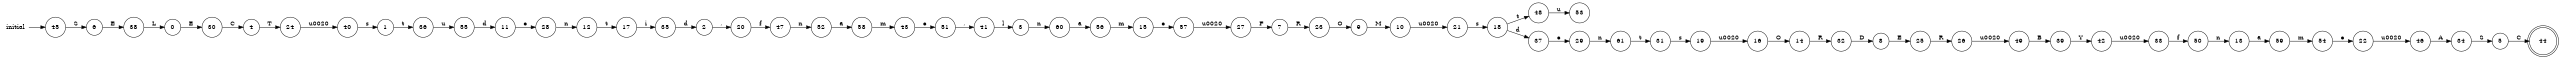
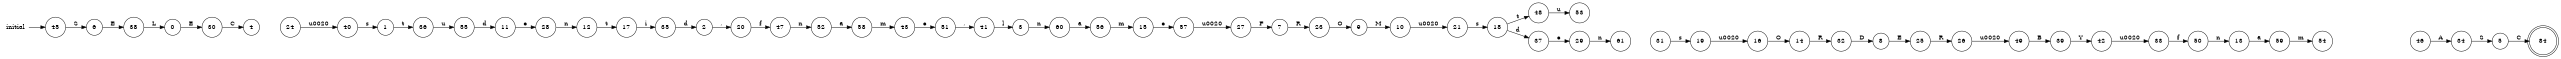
edge "4" -> "24": removed, label "T"
edge "61" -> "31": removed, label "t"
node "22": removed
node "44": label "44" -> "84"
